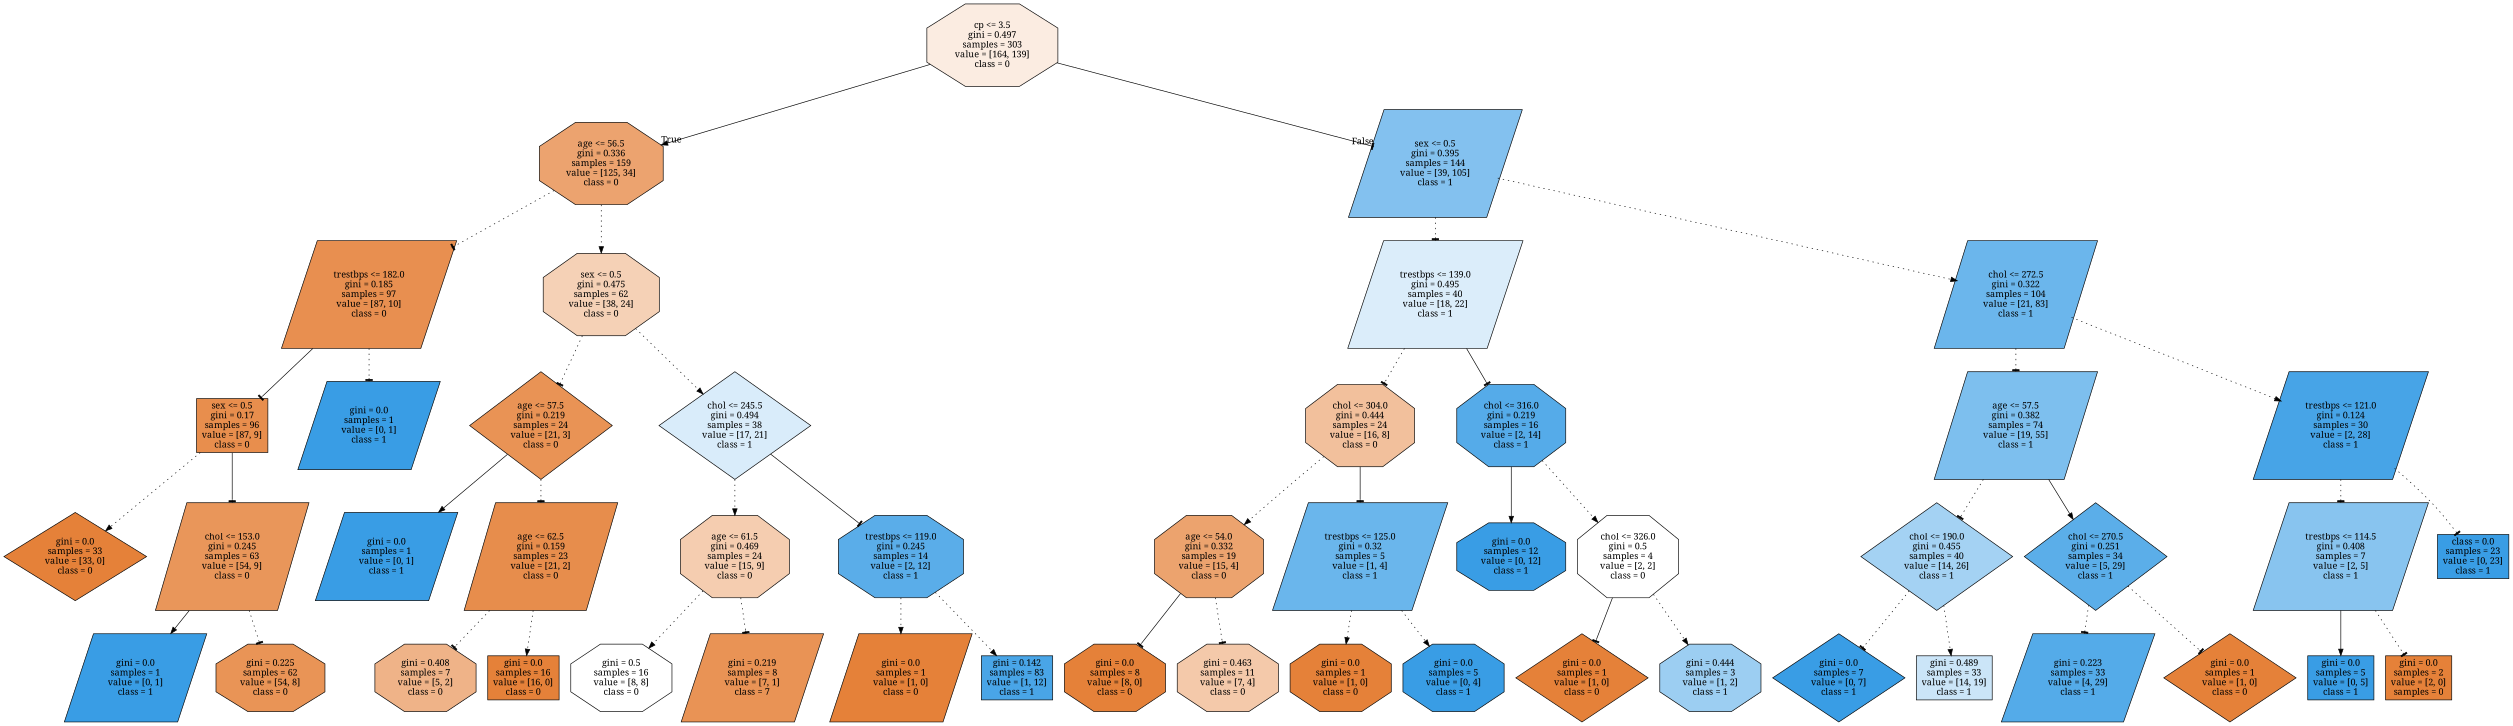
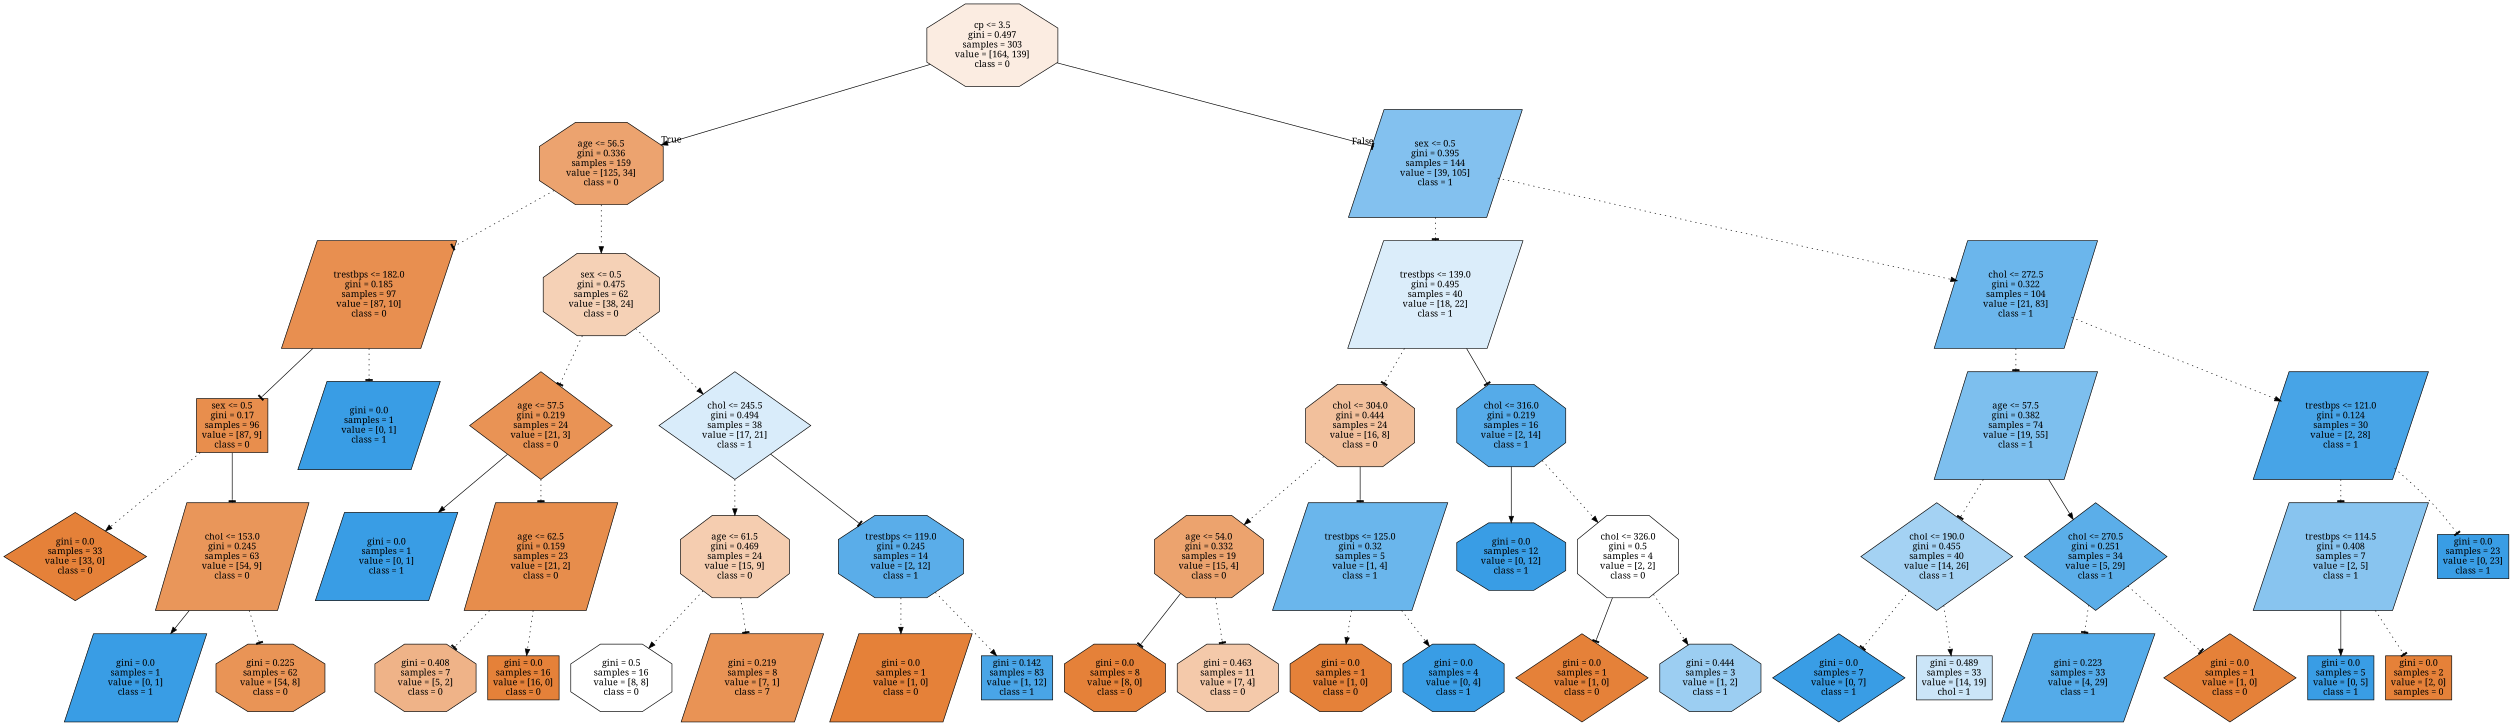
node "class = 0.0 samples = 23 value = [0, 23] class = 1": label "class = 0.0 samples = 23 value = [0, 23] class = 1" -> "gini = 0.0 samples = 23 value = [0, 23] class = 1"
node "gini = 0.0 samples = 5 value = [0, 4] class = 1": label "gini = 0.0 samples = 5 value = [0, 4] class = 1" -> "gini = 0.0 samples = 4 value = [0, 4] class = 1"
node "gini = 0.489 samples = 33 value = [14, 19] class = 1": label "gini = 0.489 samples = 33 value = [14, 19] class = 1" -> "gini = 0.489 samples = 33 value = [14, 19] chol = 1"
